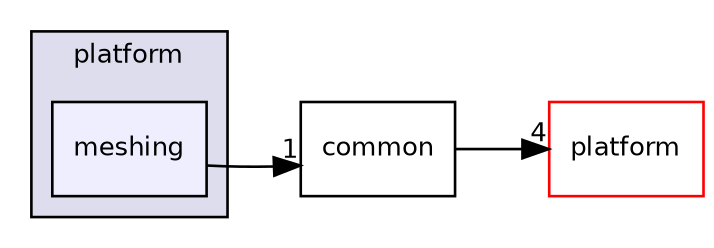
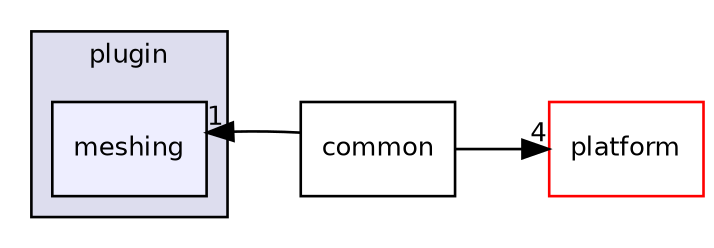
cluster "platform": label "platform" -> "plugin"
edge "meshing" -> "common": reversed
